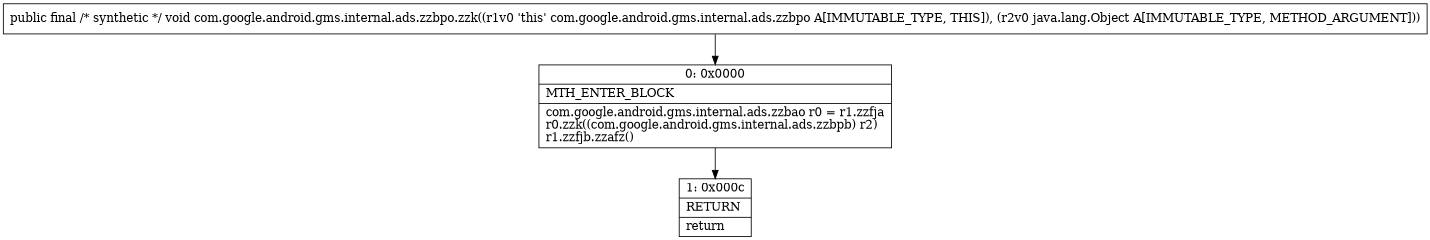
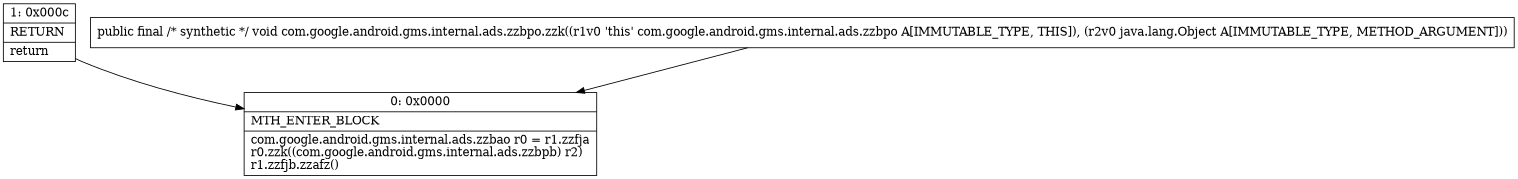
edge "0: 0x0000" -> "1: 0x000c": reversed
